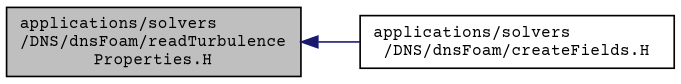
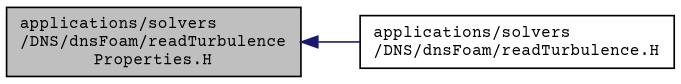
node "applications/solvers /DNS/dnsFoam/createFields.H": label "applications/solvers /DNS/dnsFoam/createFields.H" -> "applications/solvers /DNS/dnsFoam/readTurbulence.H"
